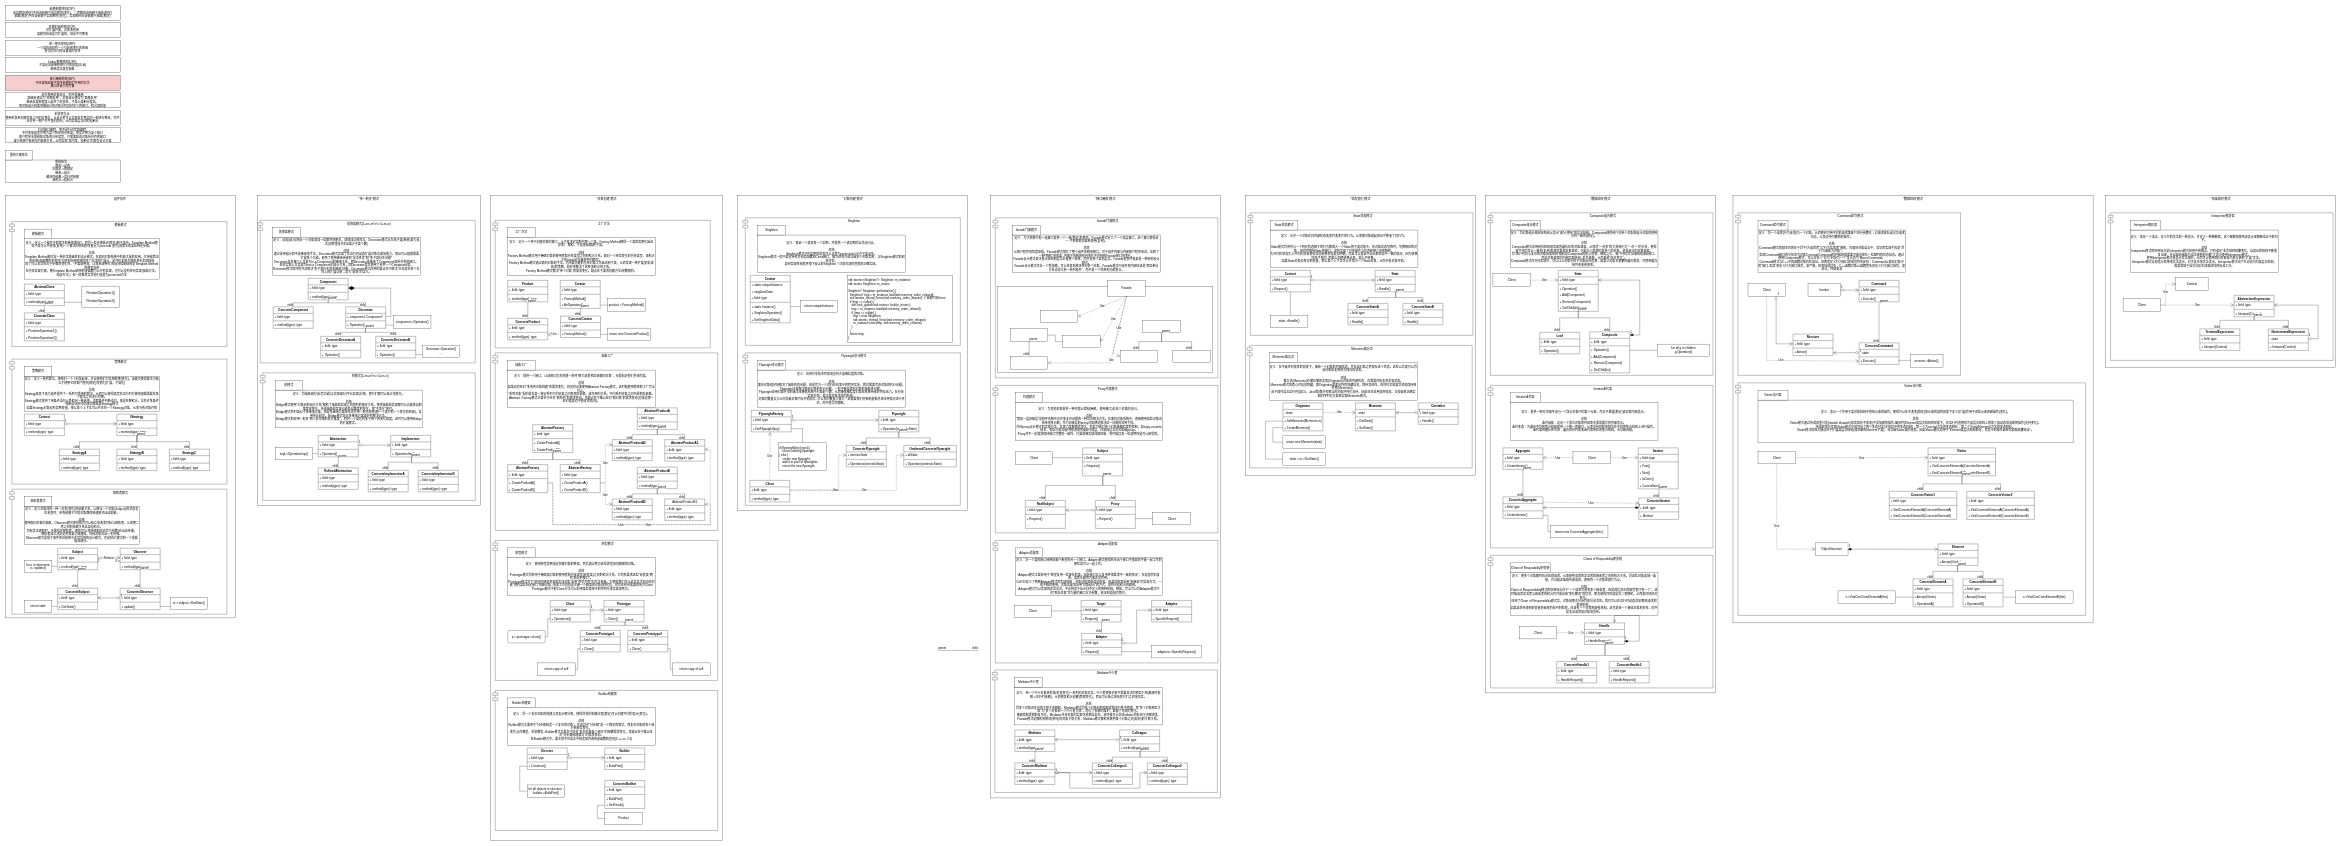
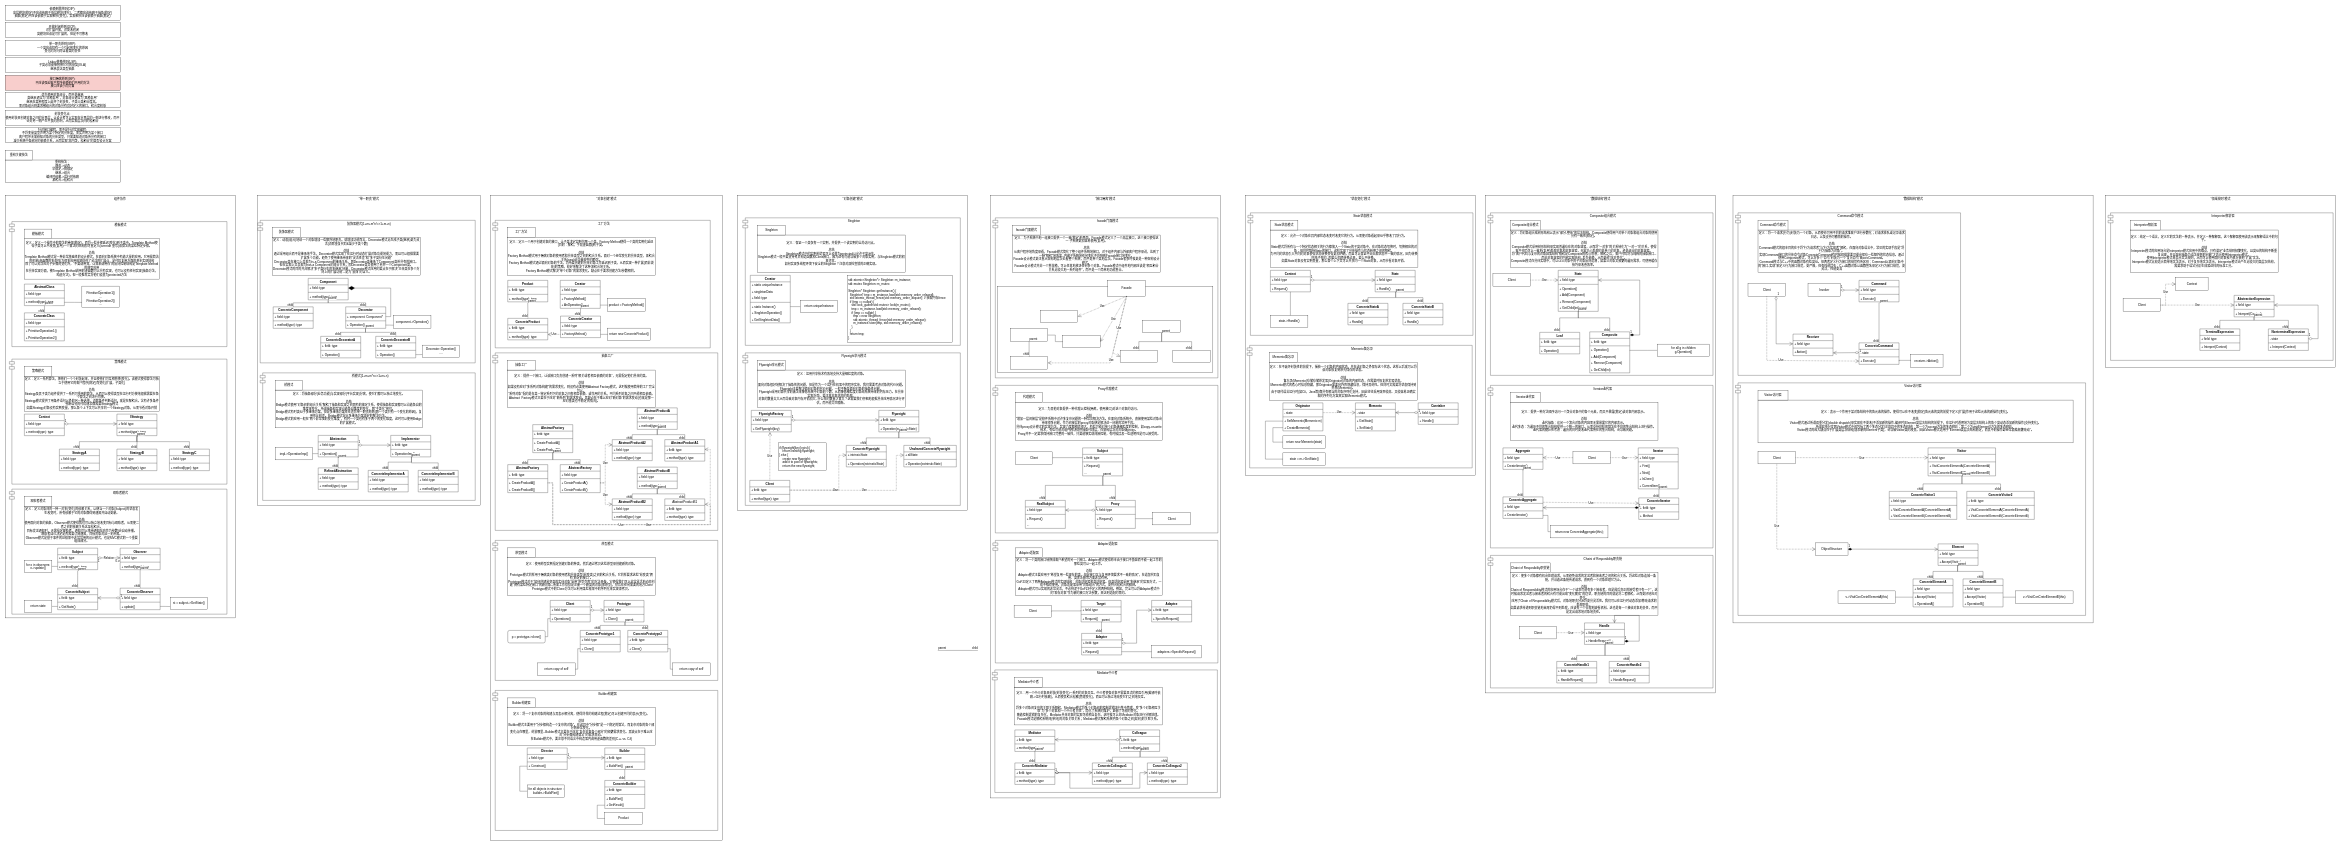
edge "+ GetFlyweight(key)" -- "if (flyweight[key] exist) { return existing flyweight; } else { create new flyweight; add it to pool of flyweights; return the new flyweight;": removed
edge "Builder" -- "ConcreteBuilder": added, labels "parent", "child"
